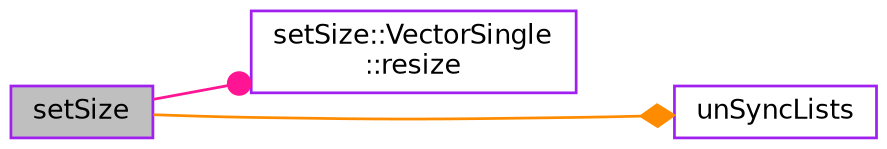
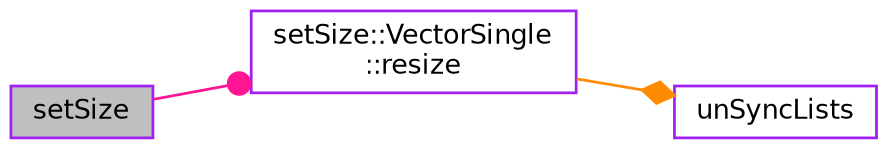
edge "setSize" -> "unSyncLists": now "setSize::VectorSingle ::resize" -> "unSyncLists"
